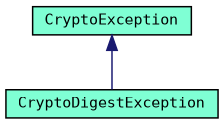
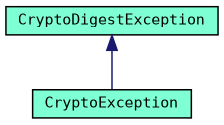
edge "CryptoDigestException" -> "CryptoException": reversed
